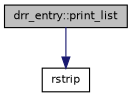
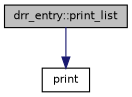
node "rstrip": label "rstrip" -> "print"
